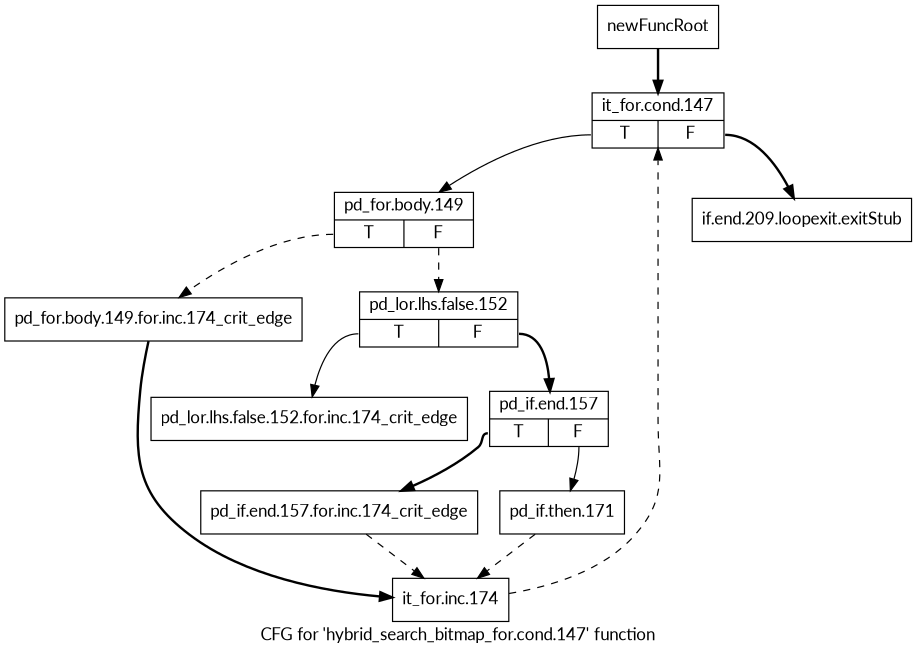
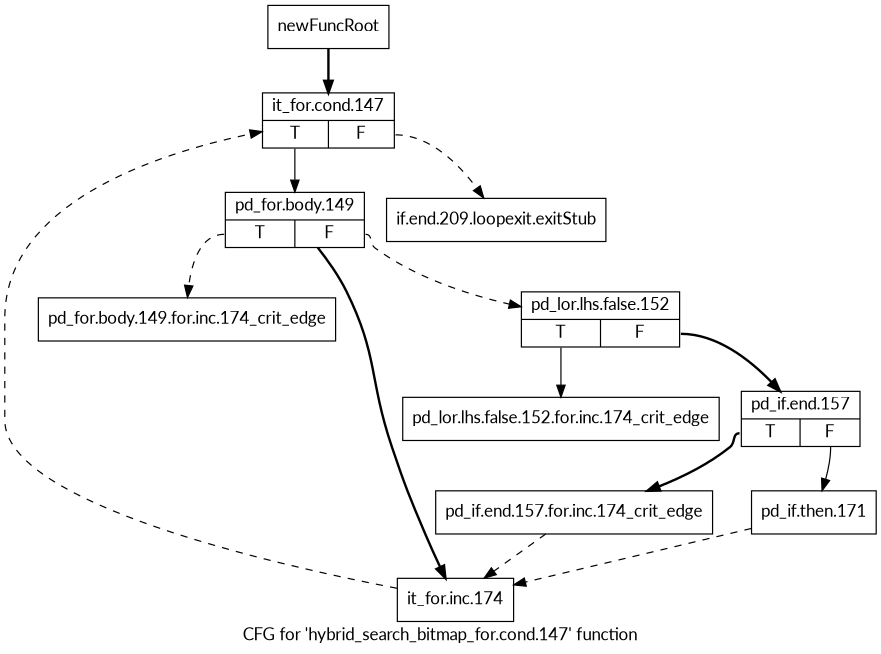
edge "it_for.cond.147" -> "if.end.209.loopexit.exitStub": style bold -> dashed
edge "pd_for.body.149.for.inc.174_crit_edge" -> "it_for.inc.174": now "pd_for.body.149" -> "it_for.inc.174"
